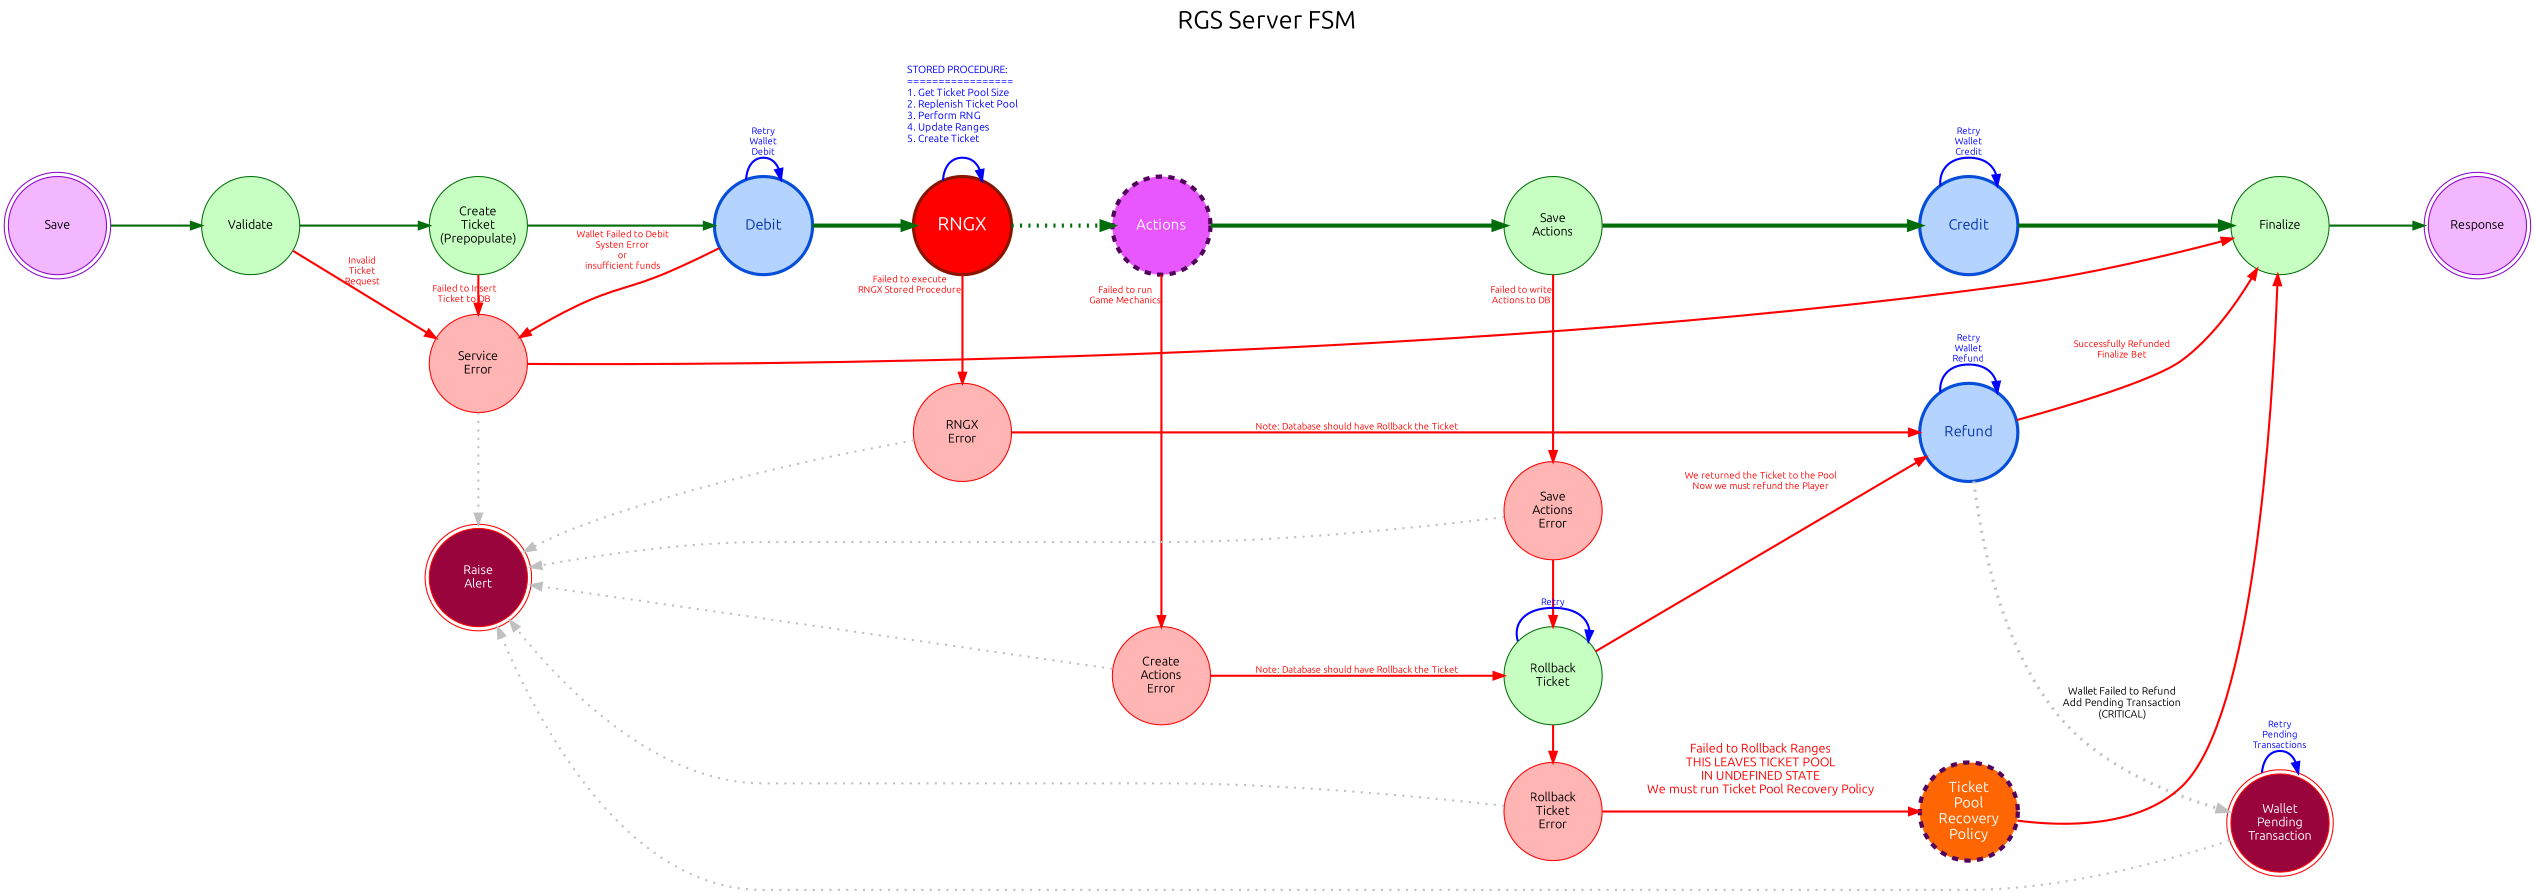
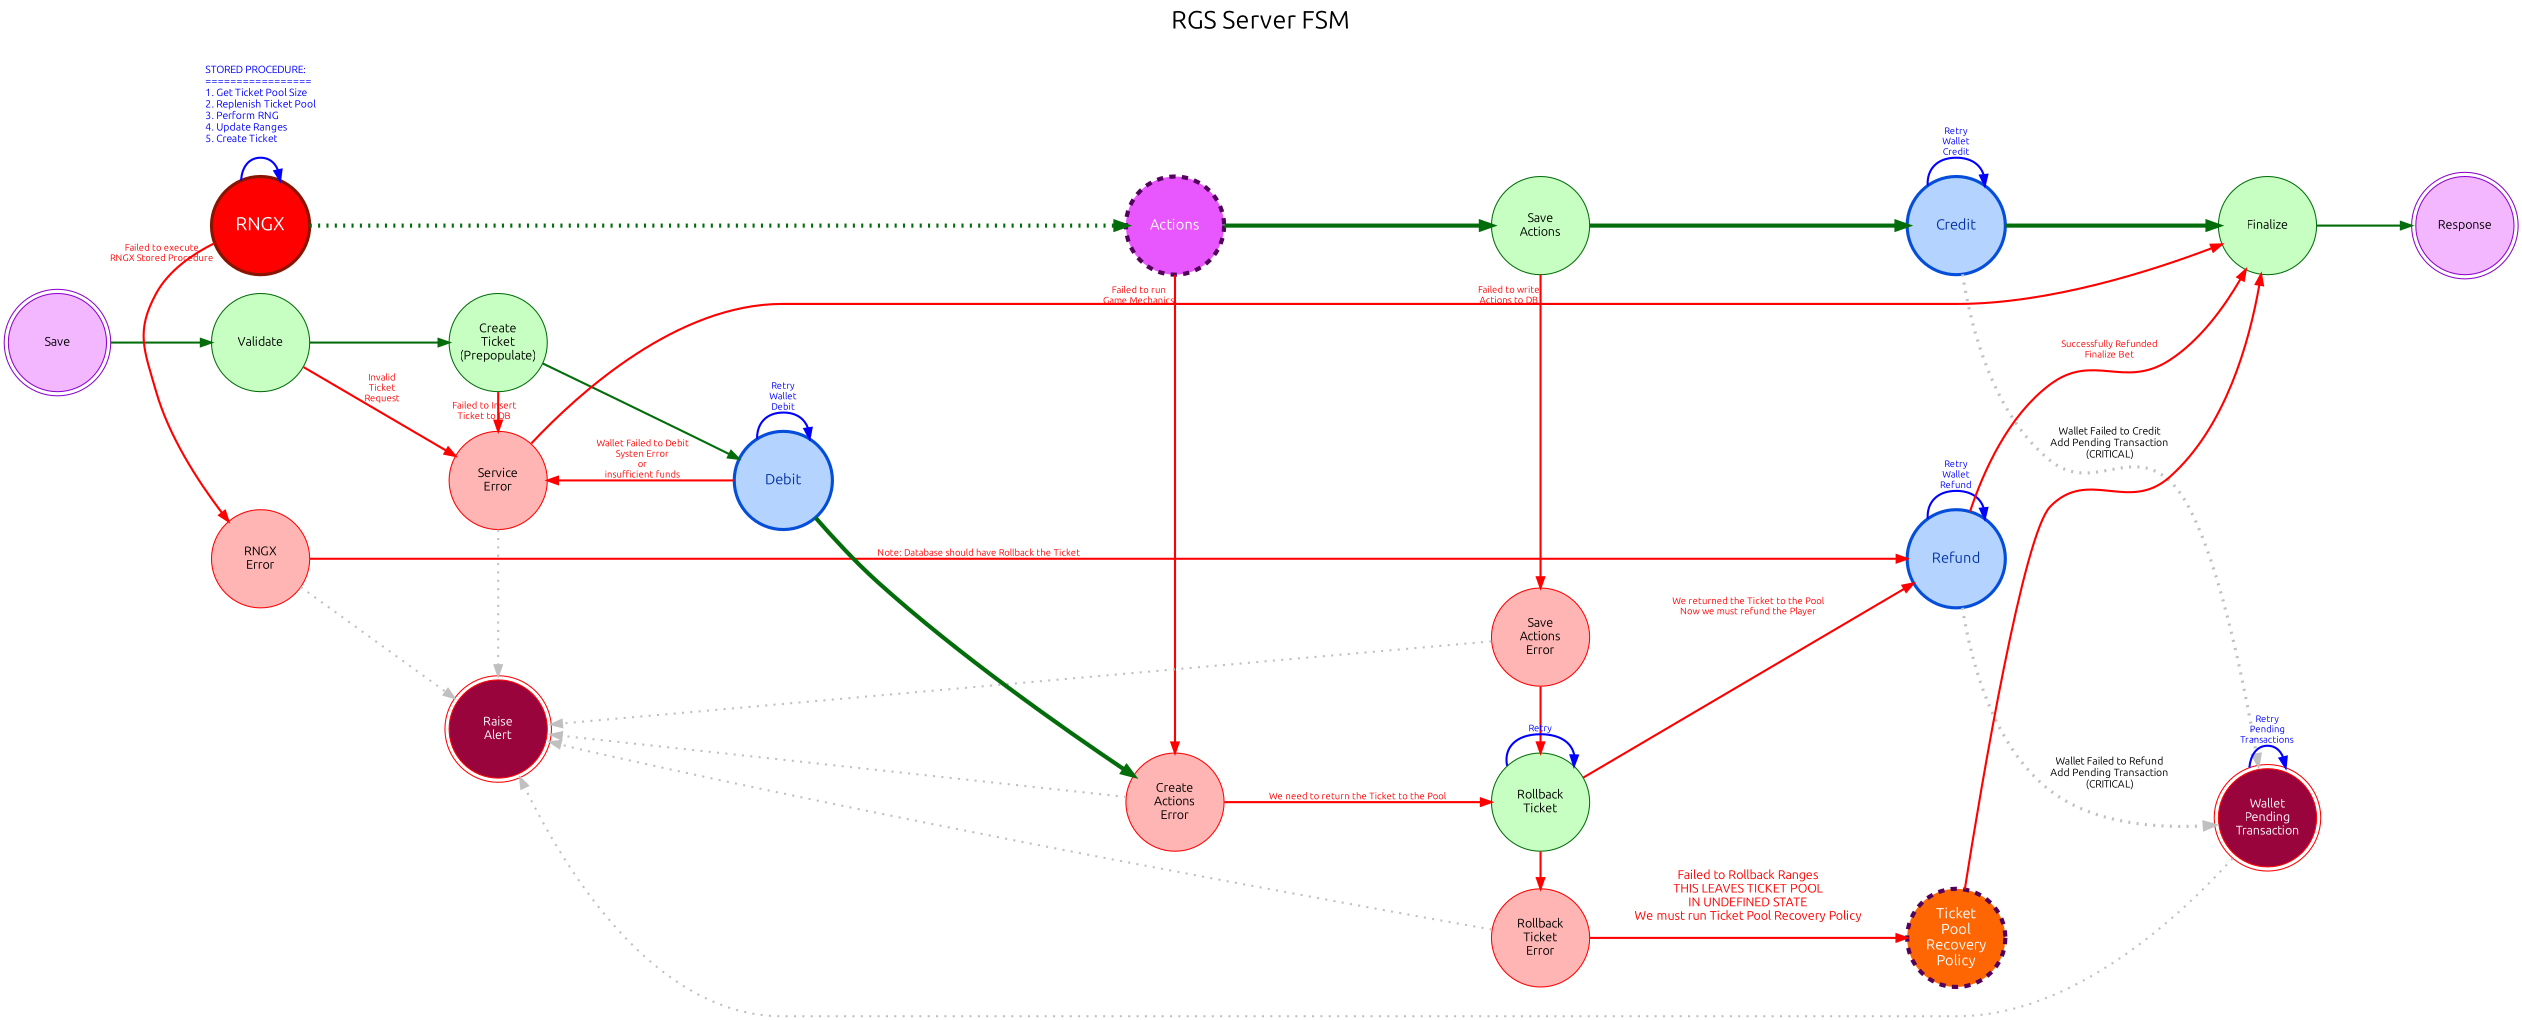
edge "Debit" -> "RNGX": now "Debit" -> "Create Actions Error"
edge "Credit" -> "Wallet Pending Transaction": added, label "Wallet Failed to Credit Add Pending Transaction (CRITICAL)"
edge "Create Actions Error" -> "Rollback Ticket": label "Note: Database should have Rollback the Ticket" -> "We need to return the Ticket to the Pool"
